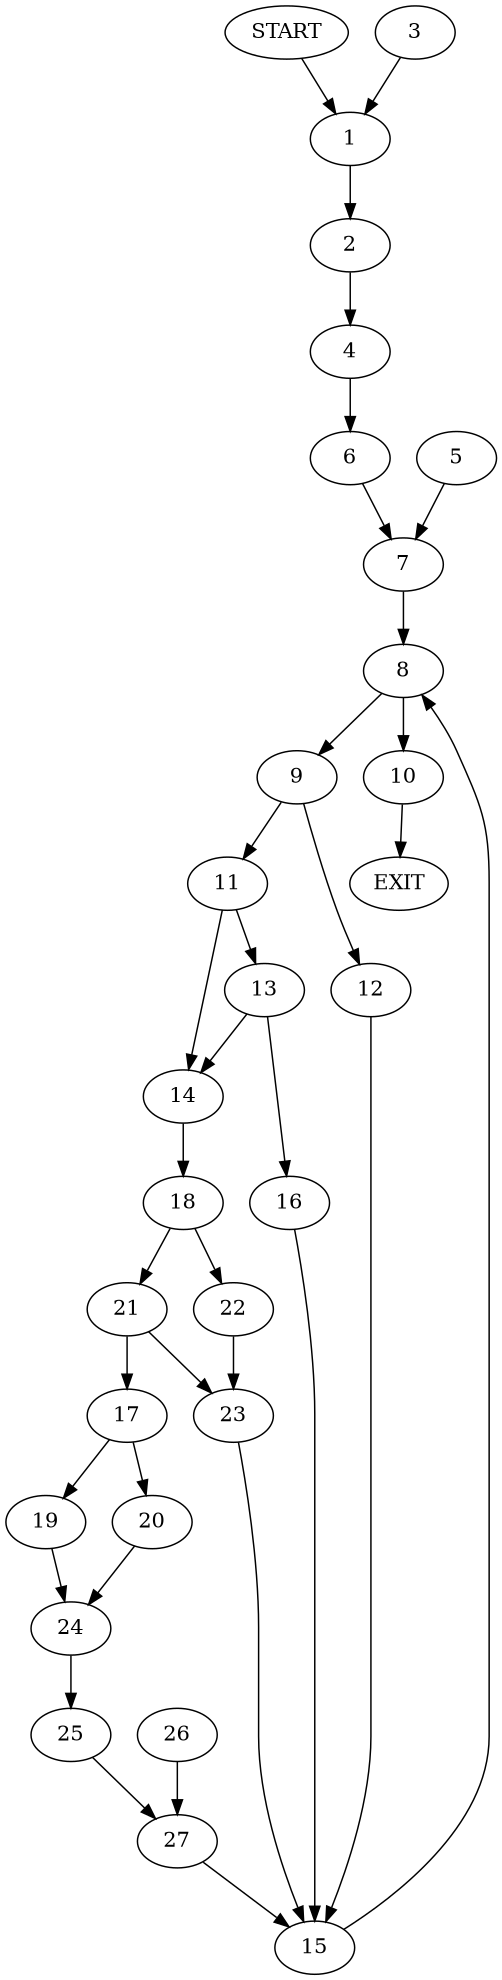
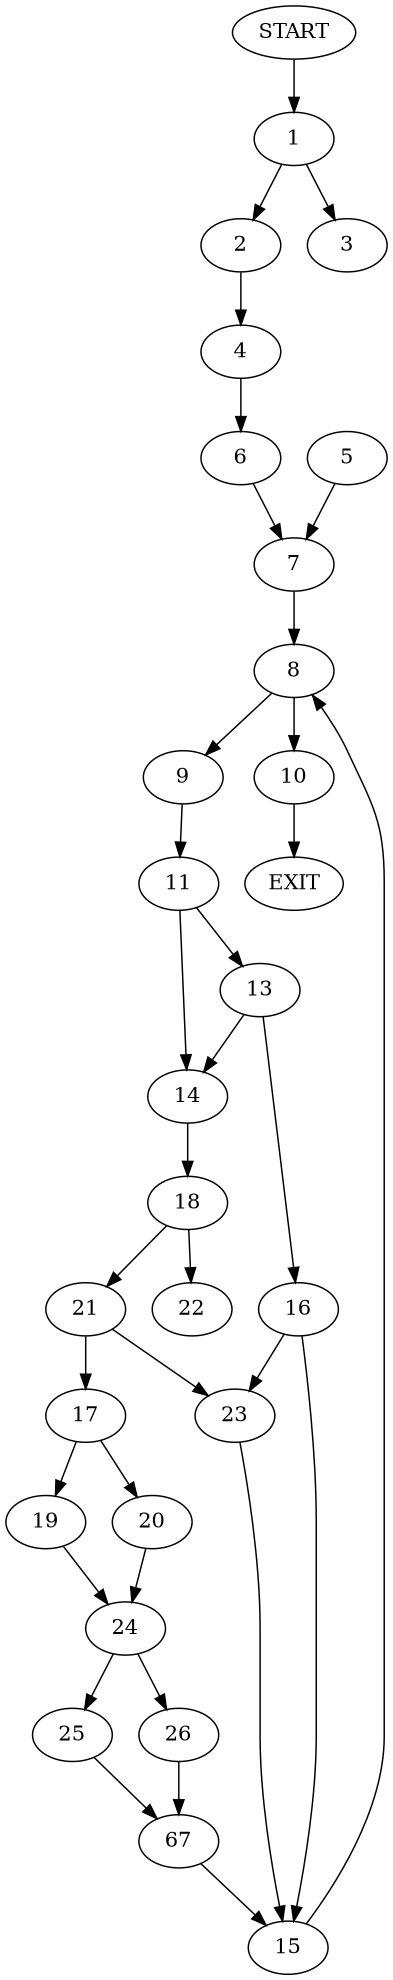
edge "3" -> "1": reversed
node "12": removed
edge "22" -> "23": now "16" -> "23"
edge "24" -> "26": added
node "27": label "27" -> "67"
